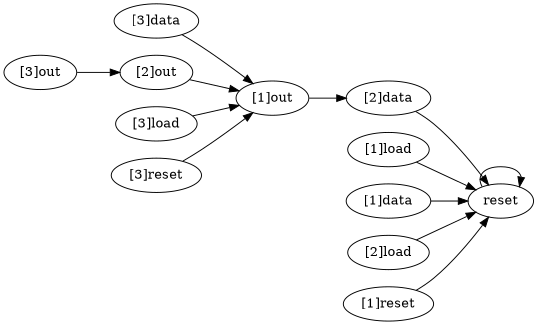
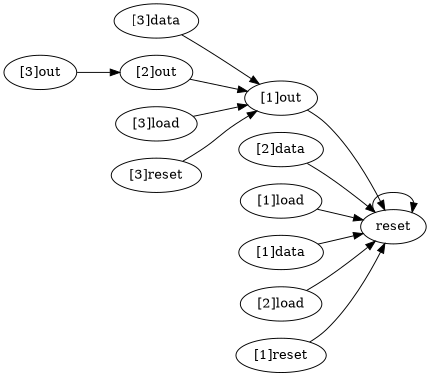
edge "[1]out" -> "[2]data": now "[1]out" -> "reset"
